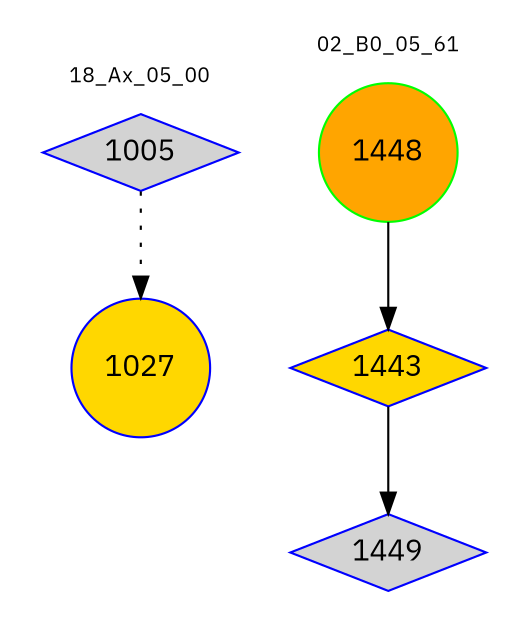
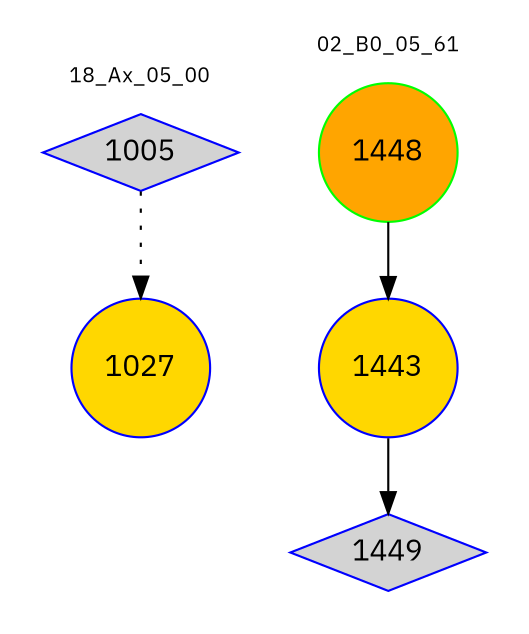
node "1443": shape diamond -> circle
